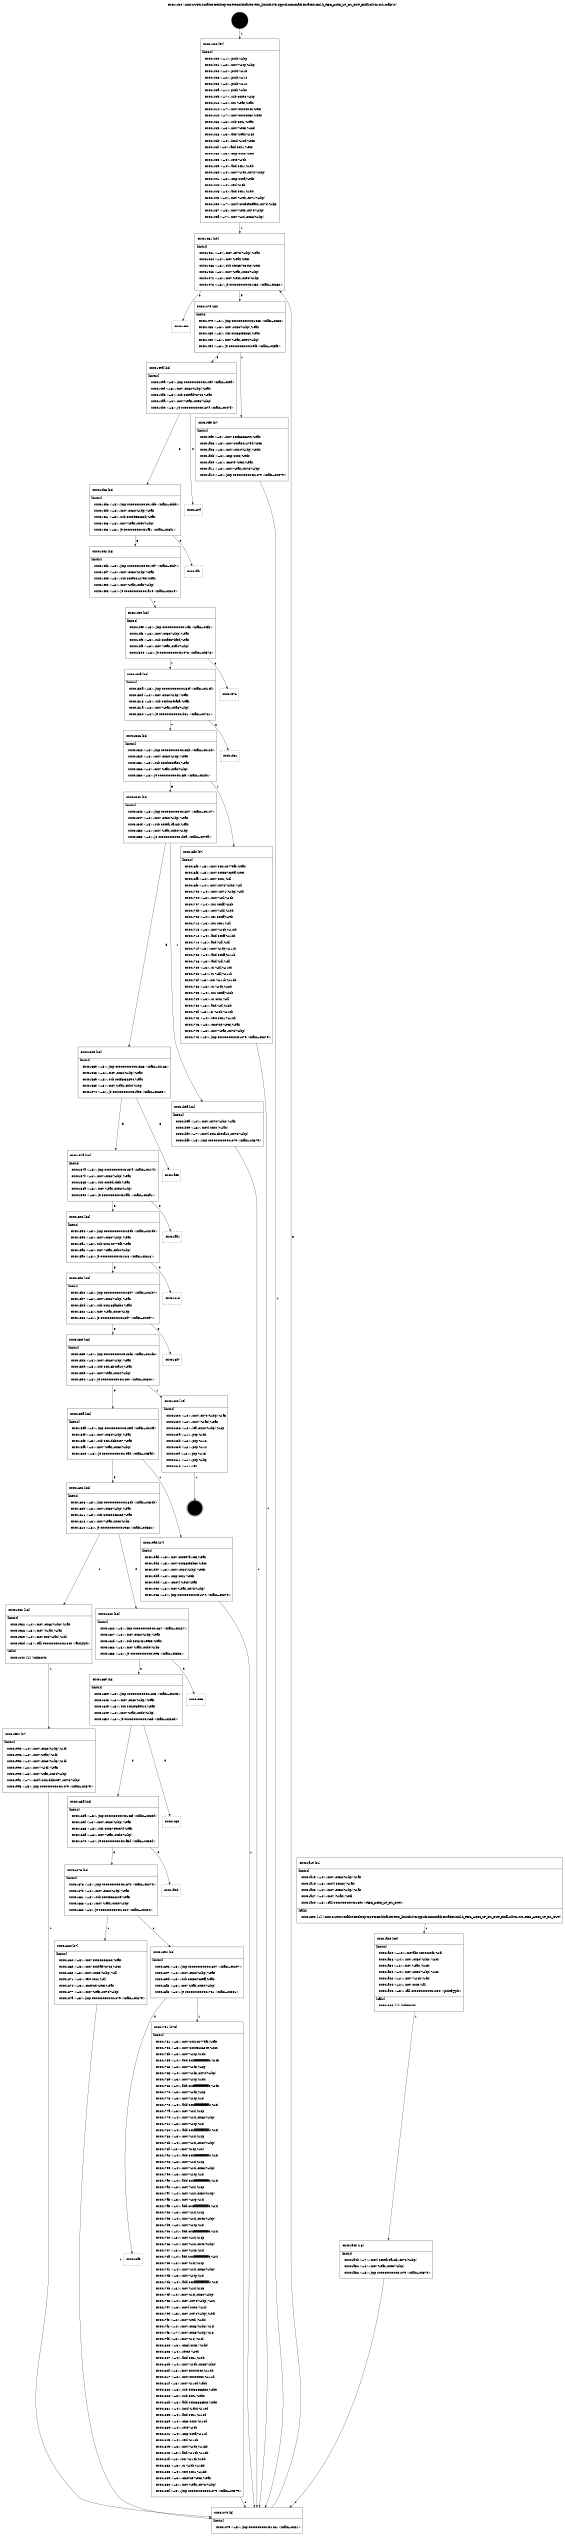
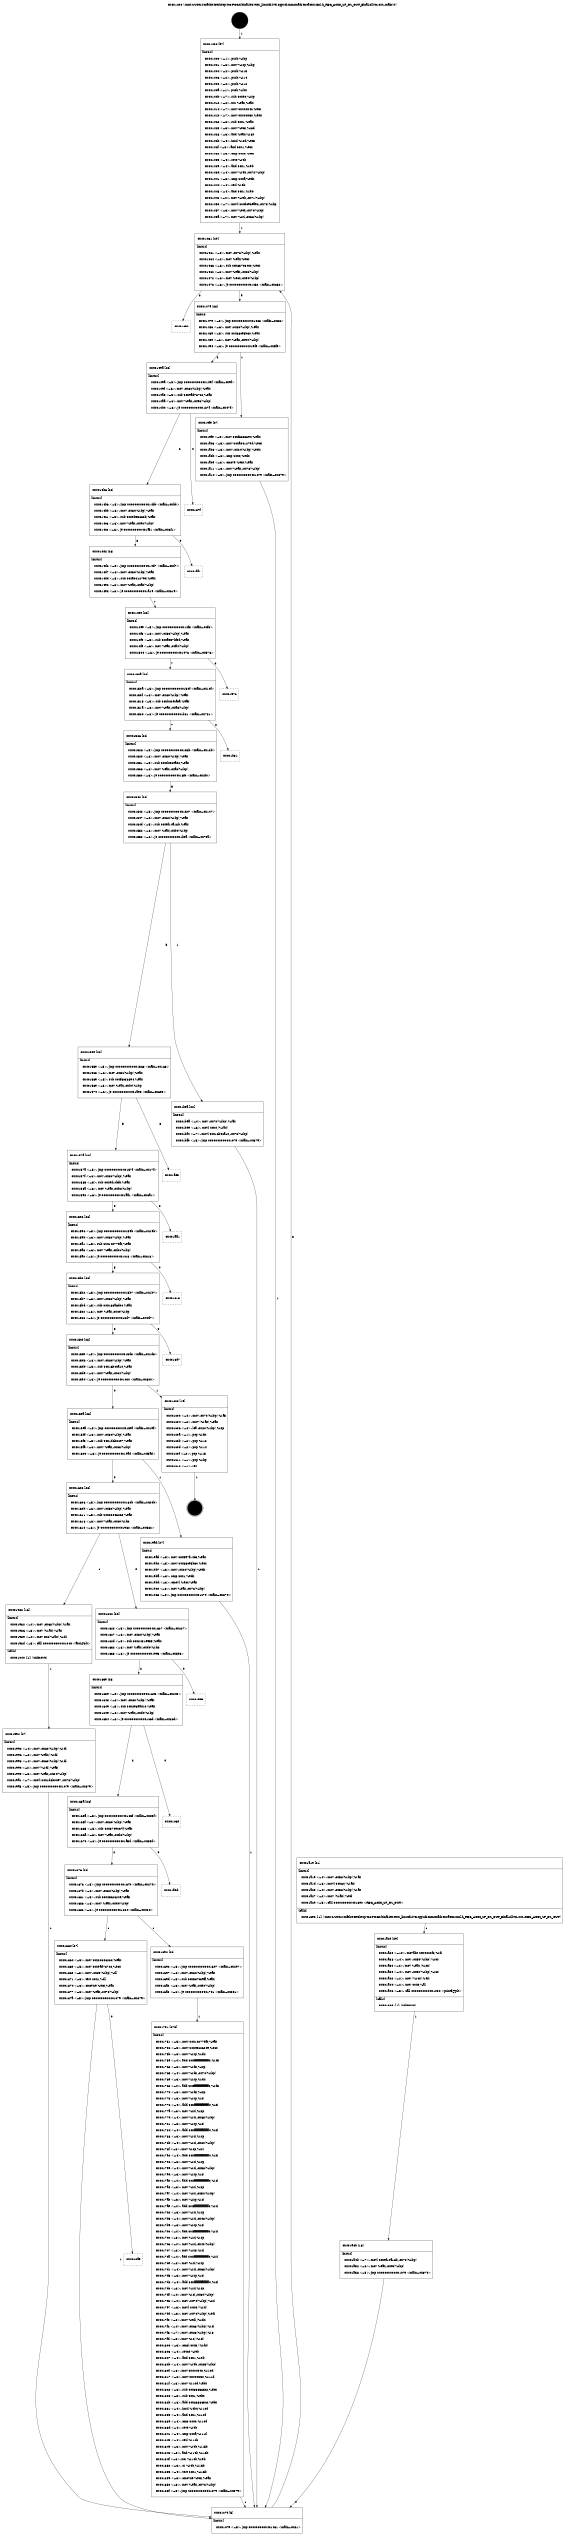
node "0x4016f0 [97]": removed
edge "0x401692 [28]" -> "0x4016ae": now "0x401864 [27]" -> "0x4016ae"
edge "0x401a4b [18]" -> "0x401c79 [5]": label " 1" -> " 4"
